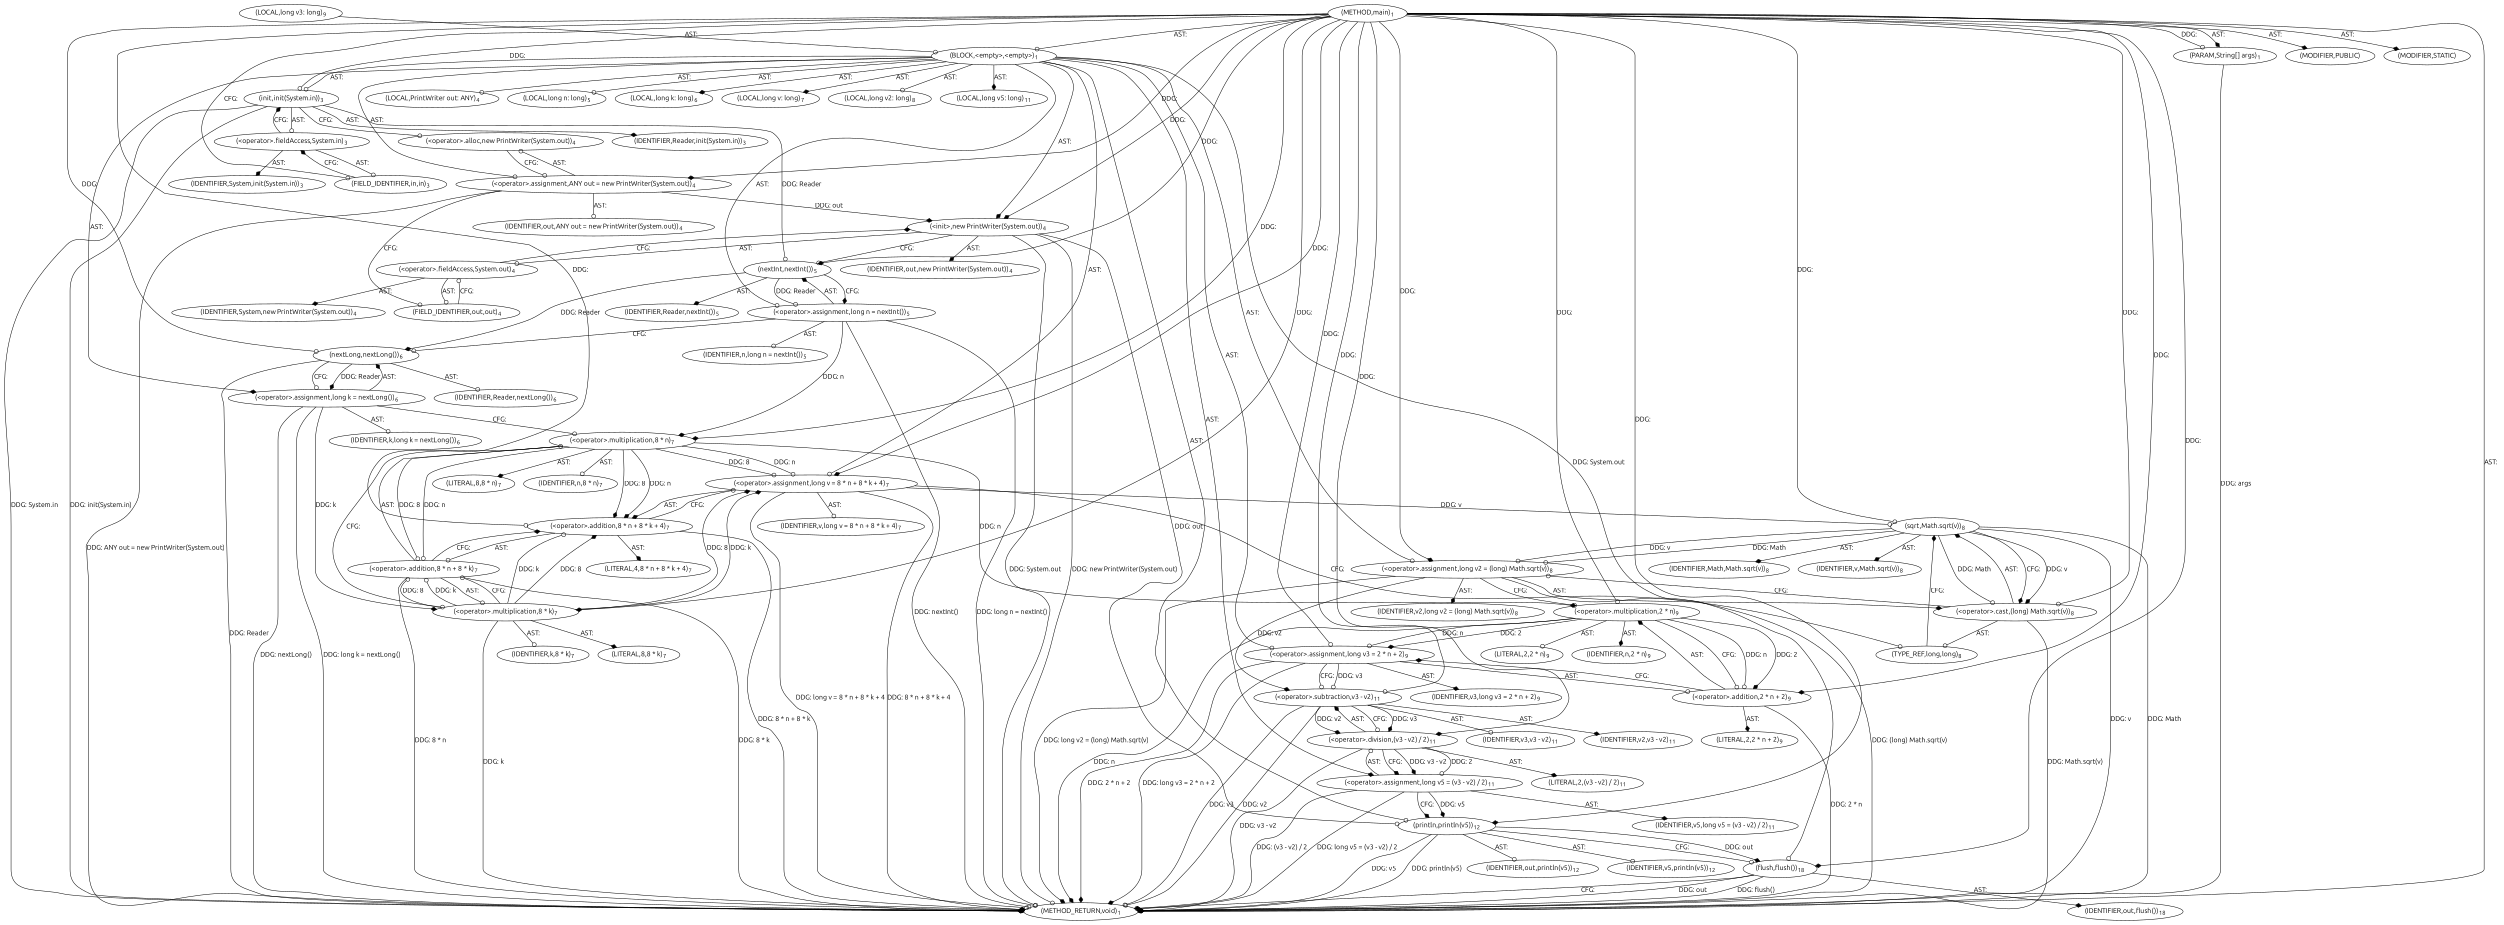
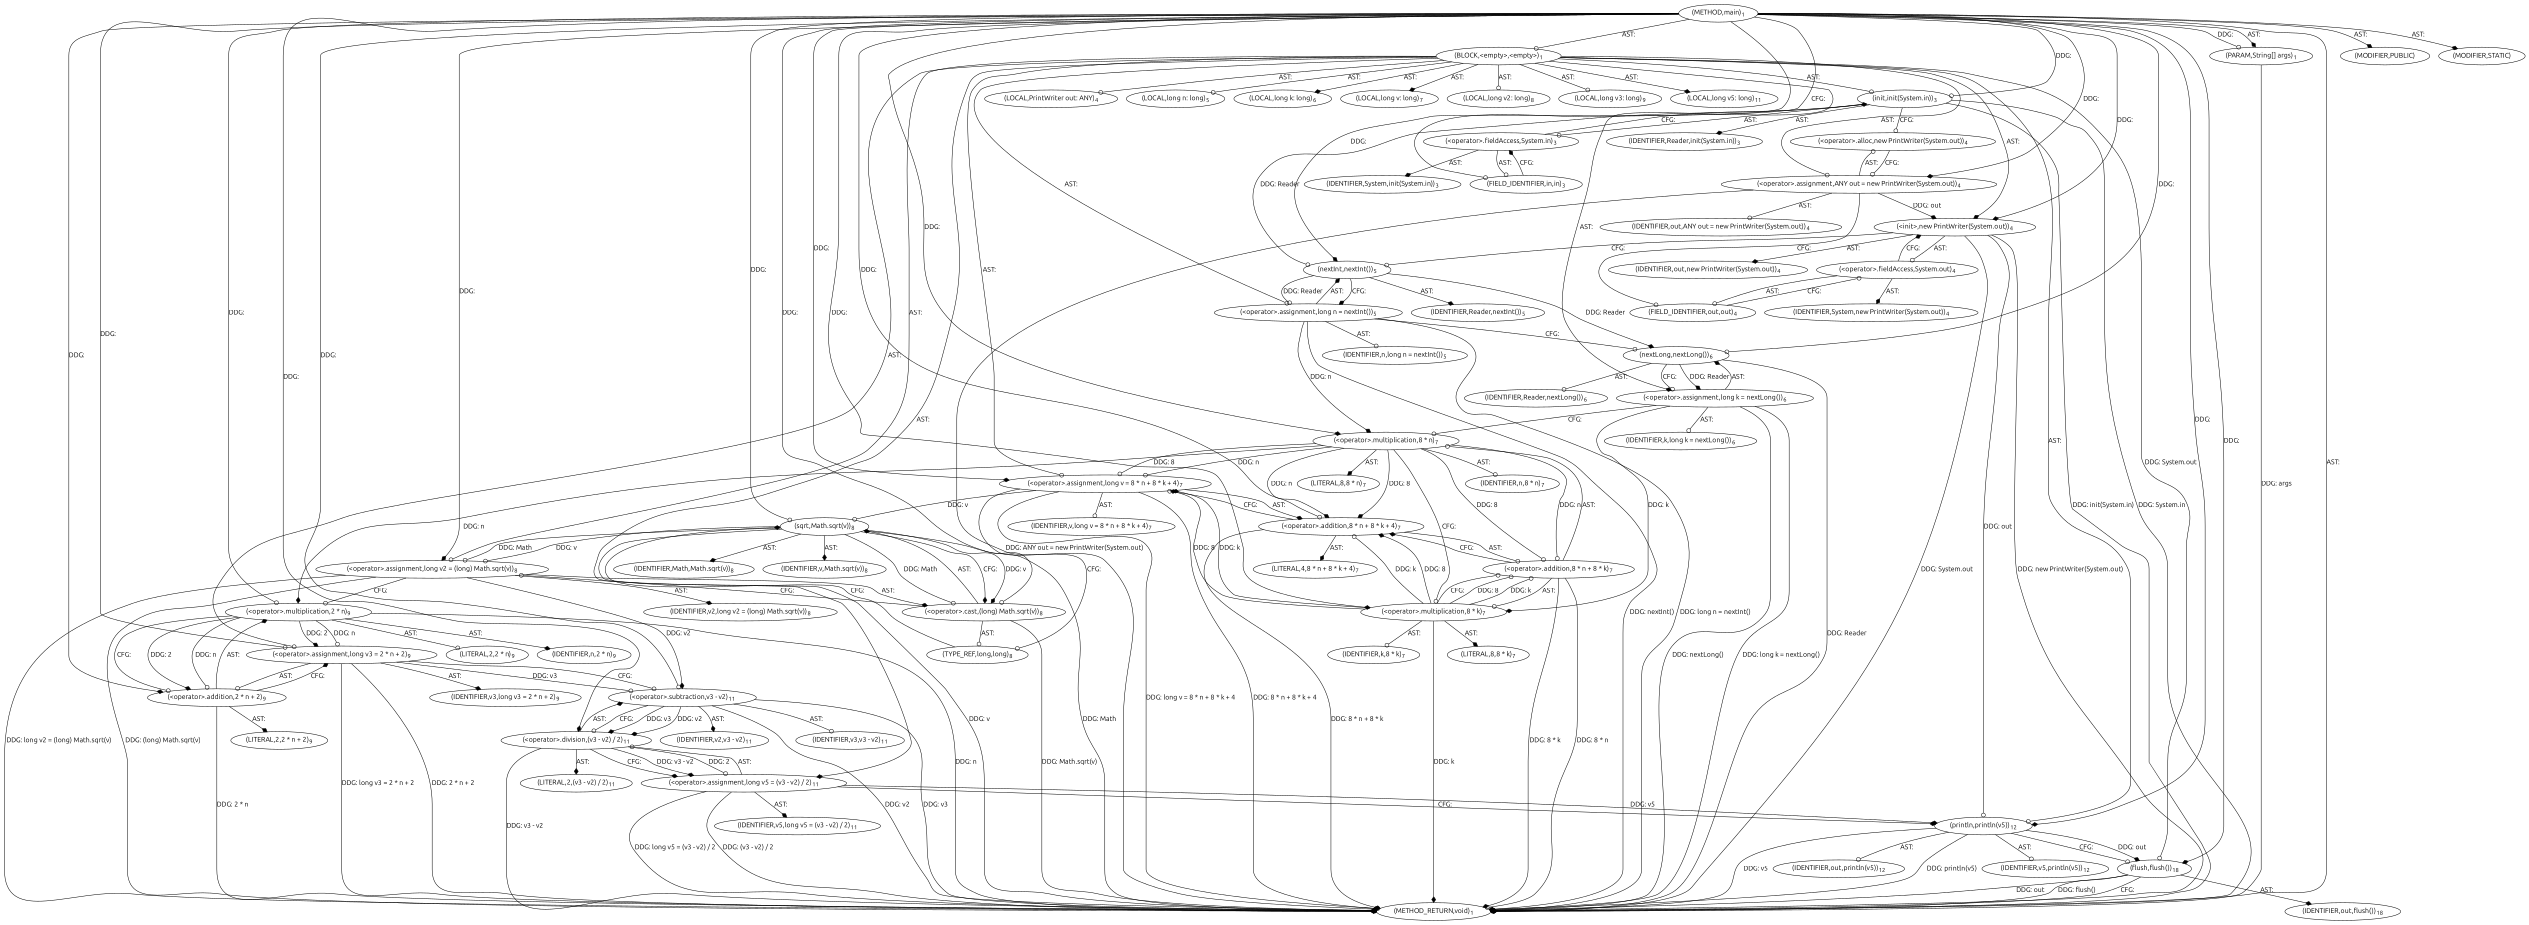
edge "(LOCAL,long v3: long)" -> "(BLOCK,<empty>,<empty>)": reversed
